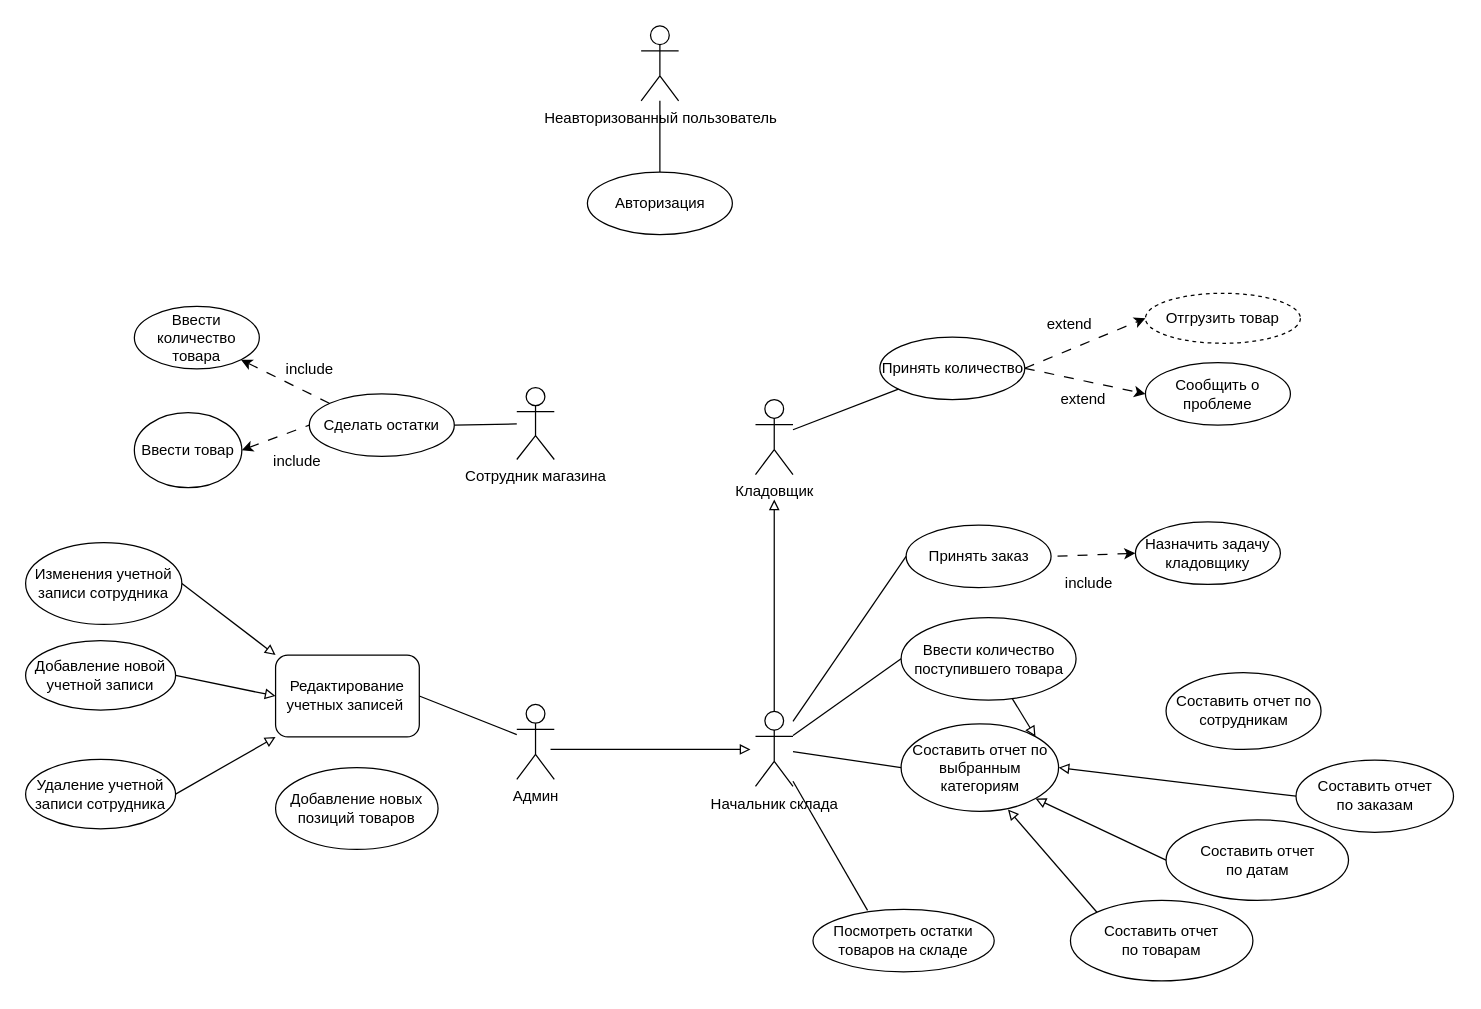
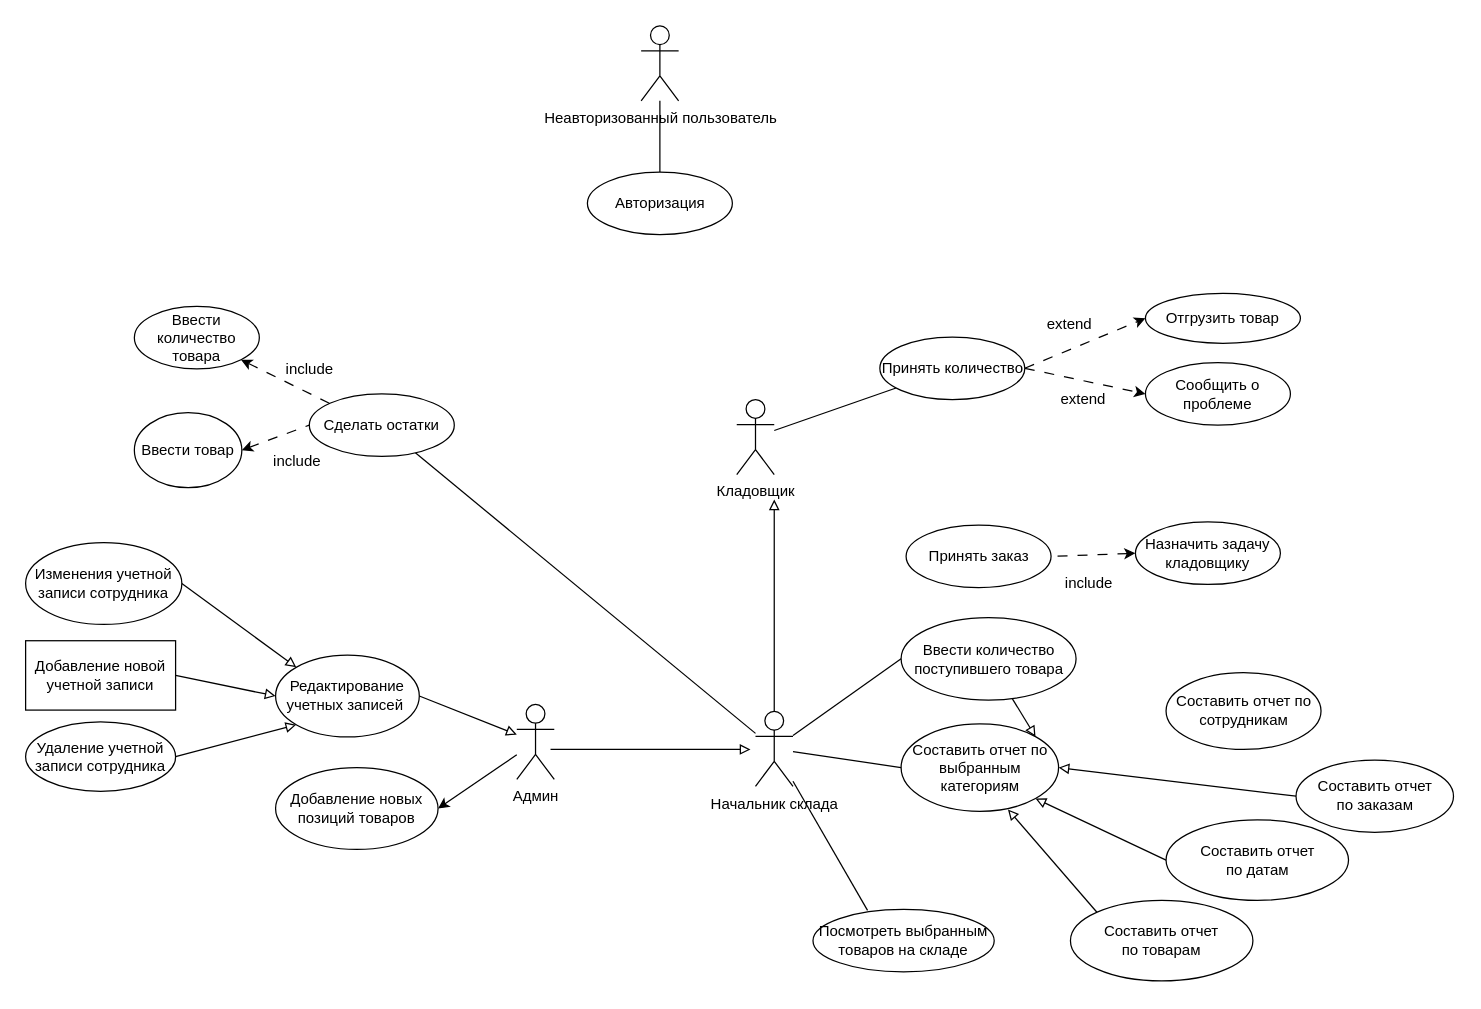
node "Отгрузить товар": style dashed -> solid
node "Сотрудник магазина": removed
edge "Сотрудник магазина" -- "Сделать остатки": removed
node "Кладовщик": moved (774, 437) -> (756, 437)
edge "Принять заказ" -- "Начальник склада": now "Сделать остатки" -- "Начальник склада"
node "Добавление новой учетной записи": shape ellipse -> rectangle
node "Редактирование учетных записей": shape rounded rectangle -> ellipse
edge "Редактирование учетных записей" -- "Админ": arrowhead none -> block
edge "Админ" -> "Добавление новых позиций товаров": added
node "Удаление учетной записи сотрудника": moved (101, 794) -> (101, 757)
node "Посмотреть остатки товаров на складе": label "Посмотреть остатки товаров на складе" -> "Посмотреть выбранным товаров на складе"
